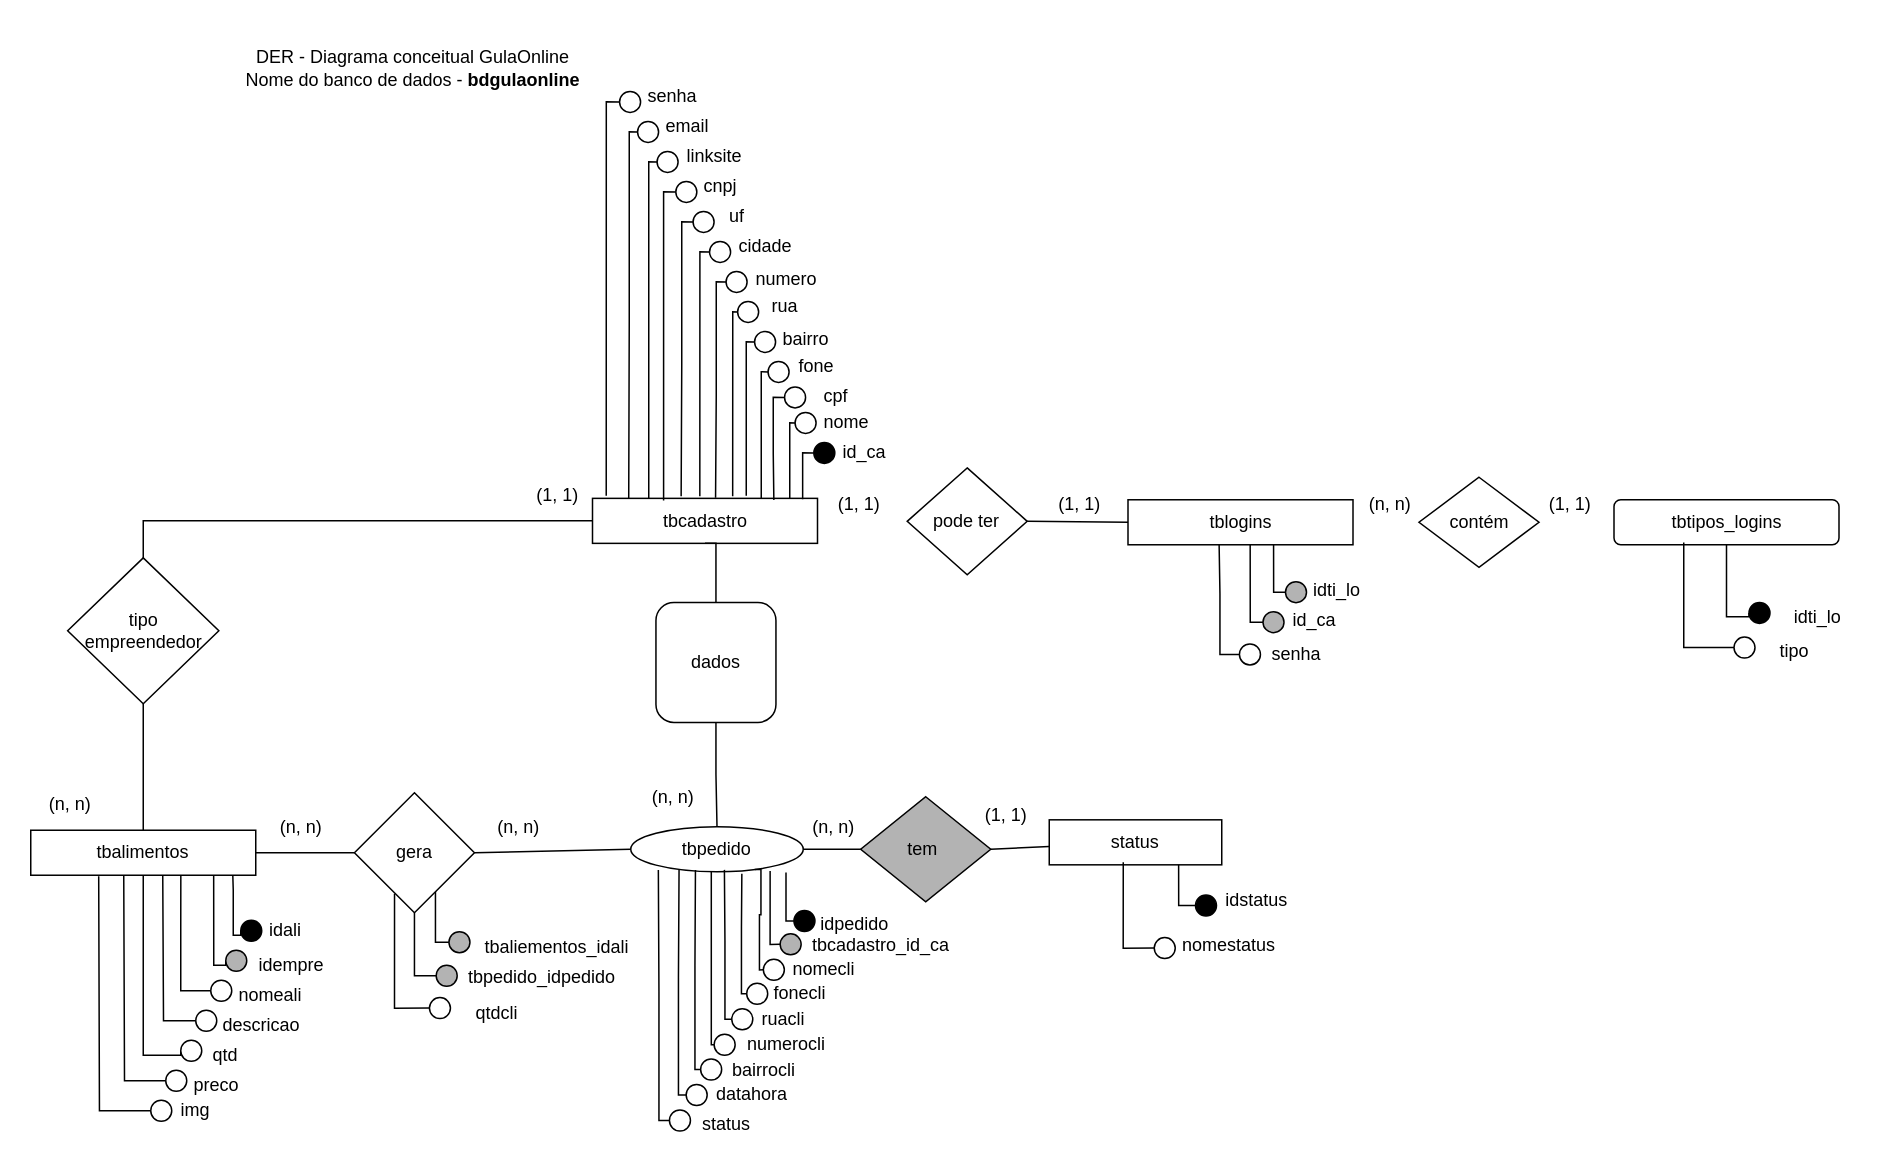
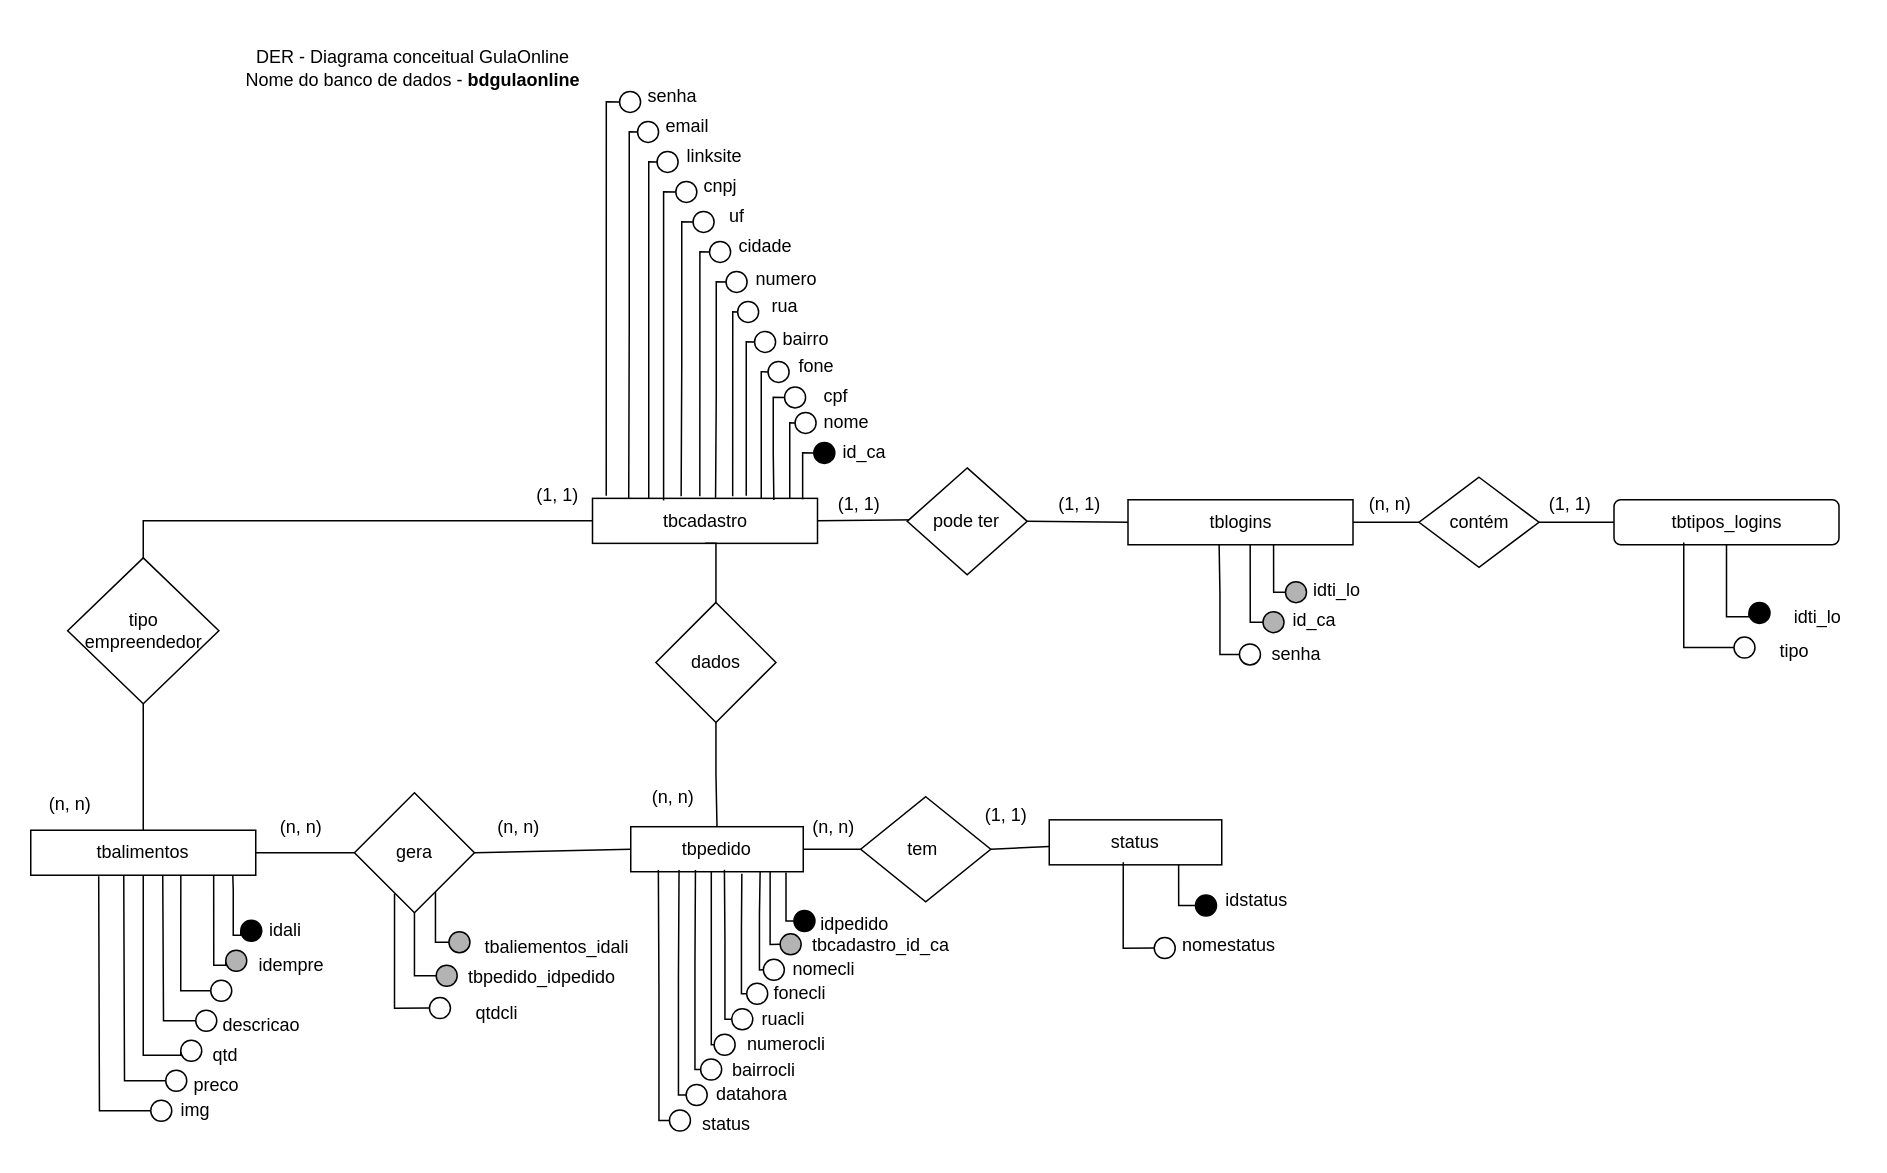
edge "tbcadastro" -- "pode ter": added
edge "tblogins" -- "contém": added
edge "contém" -- "tbtipos_logins": added
node "dados": shape rounded rectangle -> diamond
node "tbpedido": shape ellipse -> rectangle
node "tem": fillcolor #b3b3b3 -> #ffffff
node "nomeali": removed
